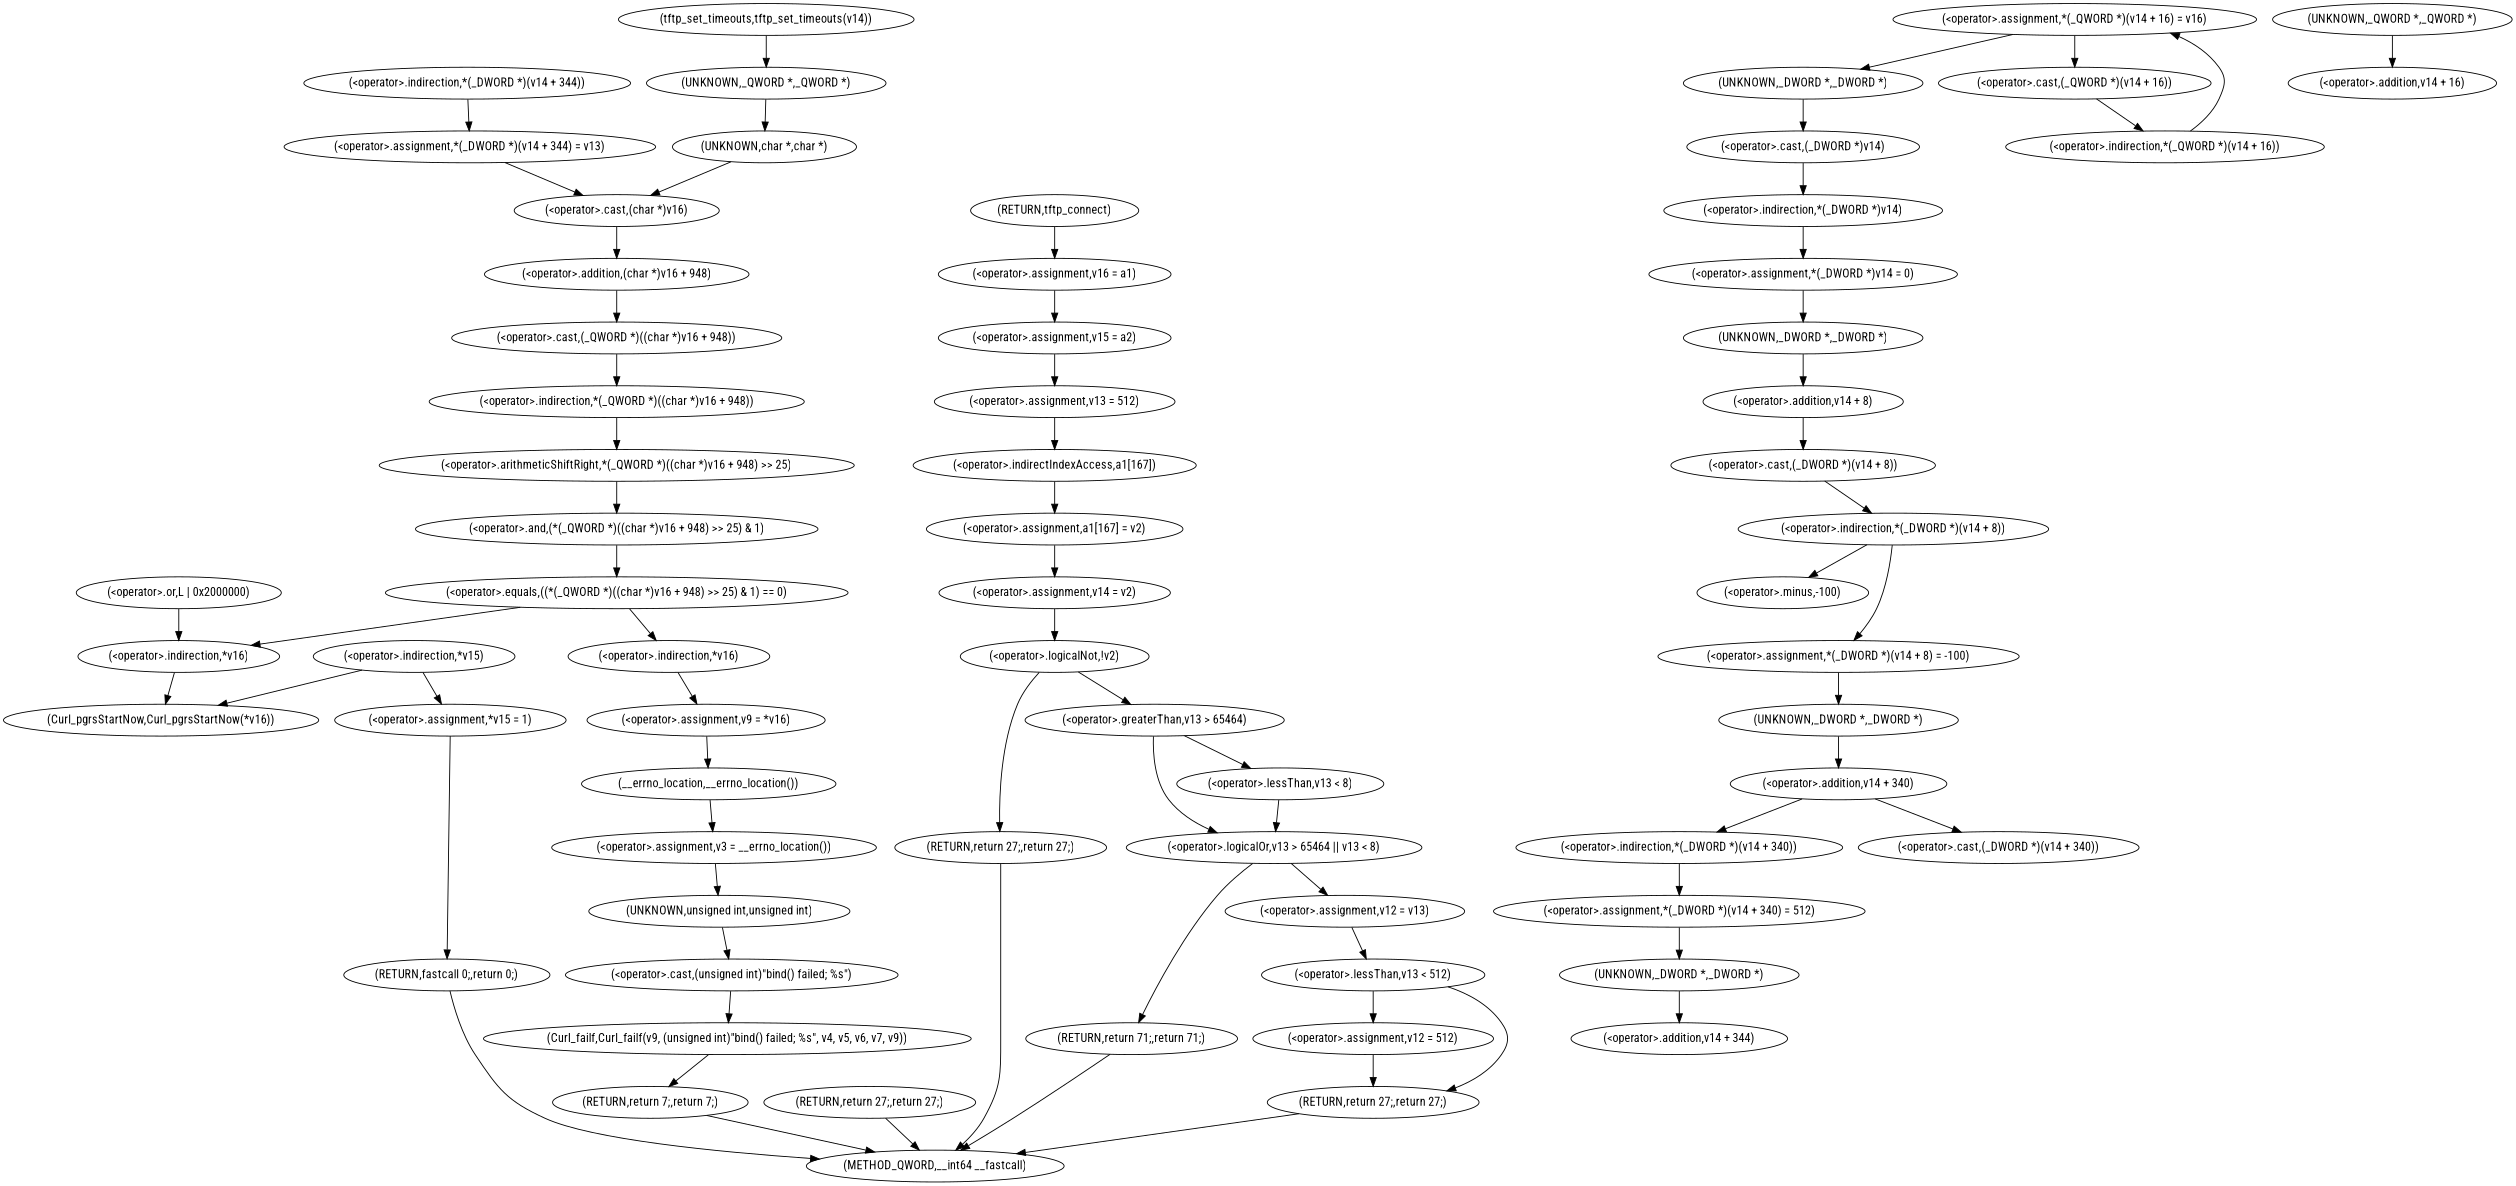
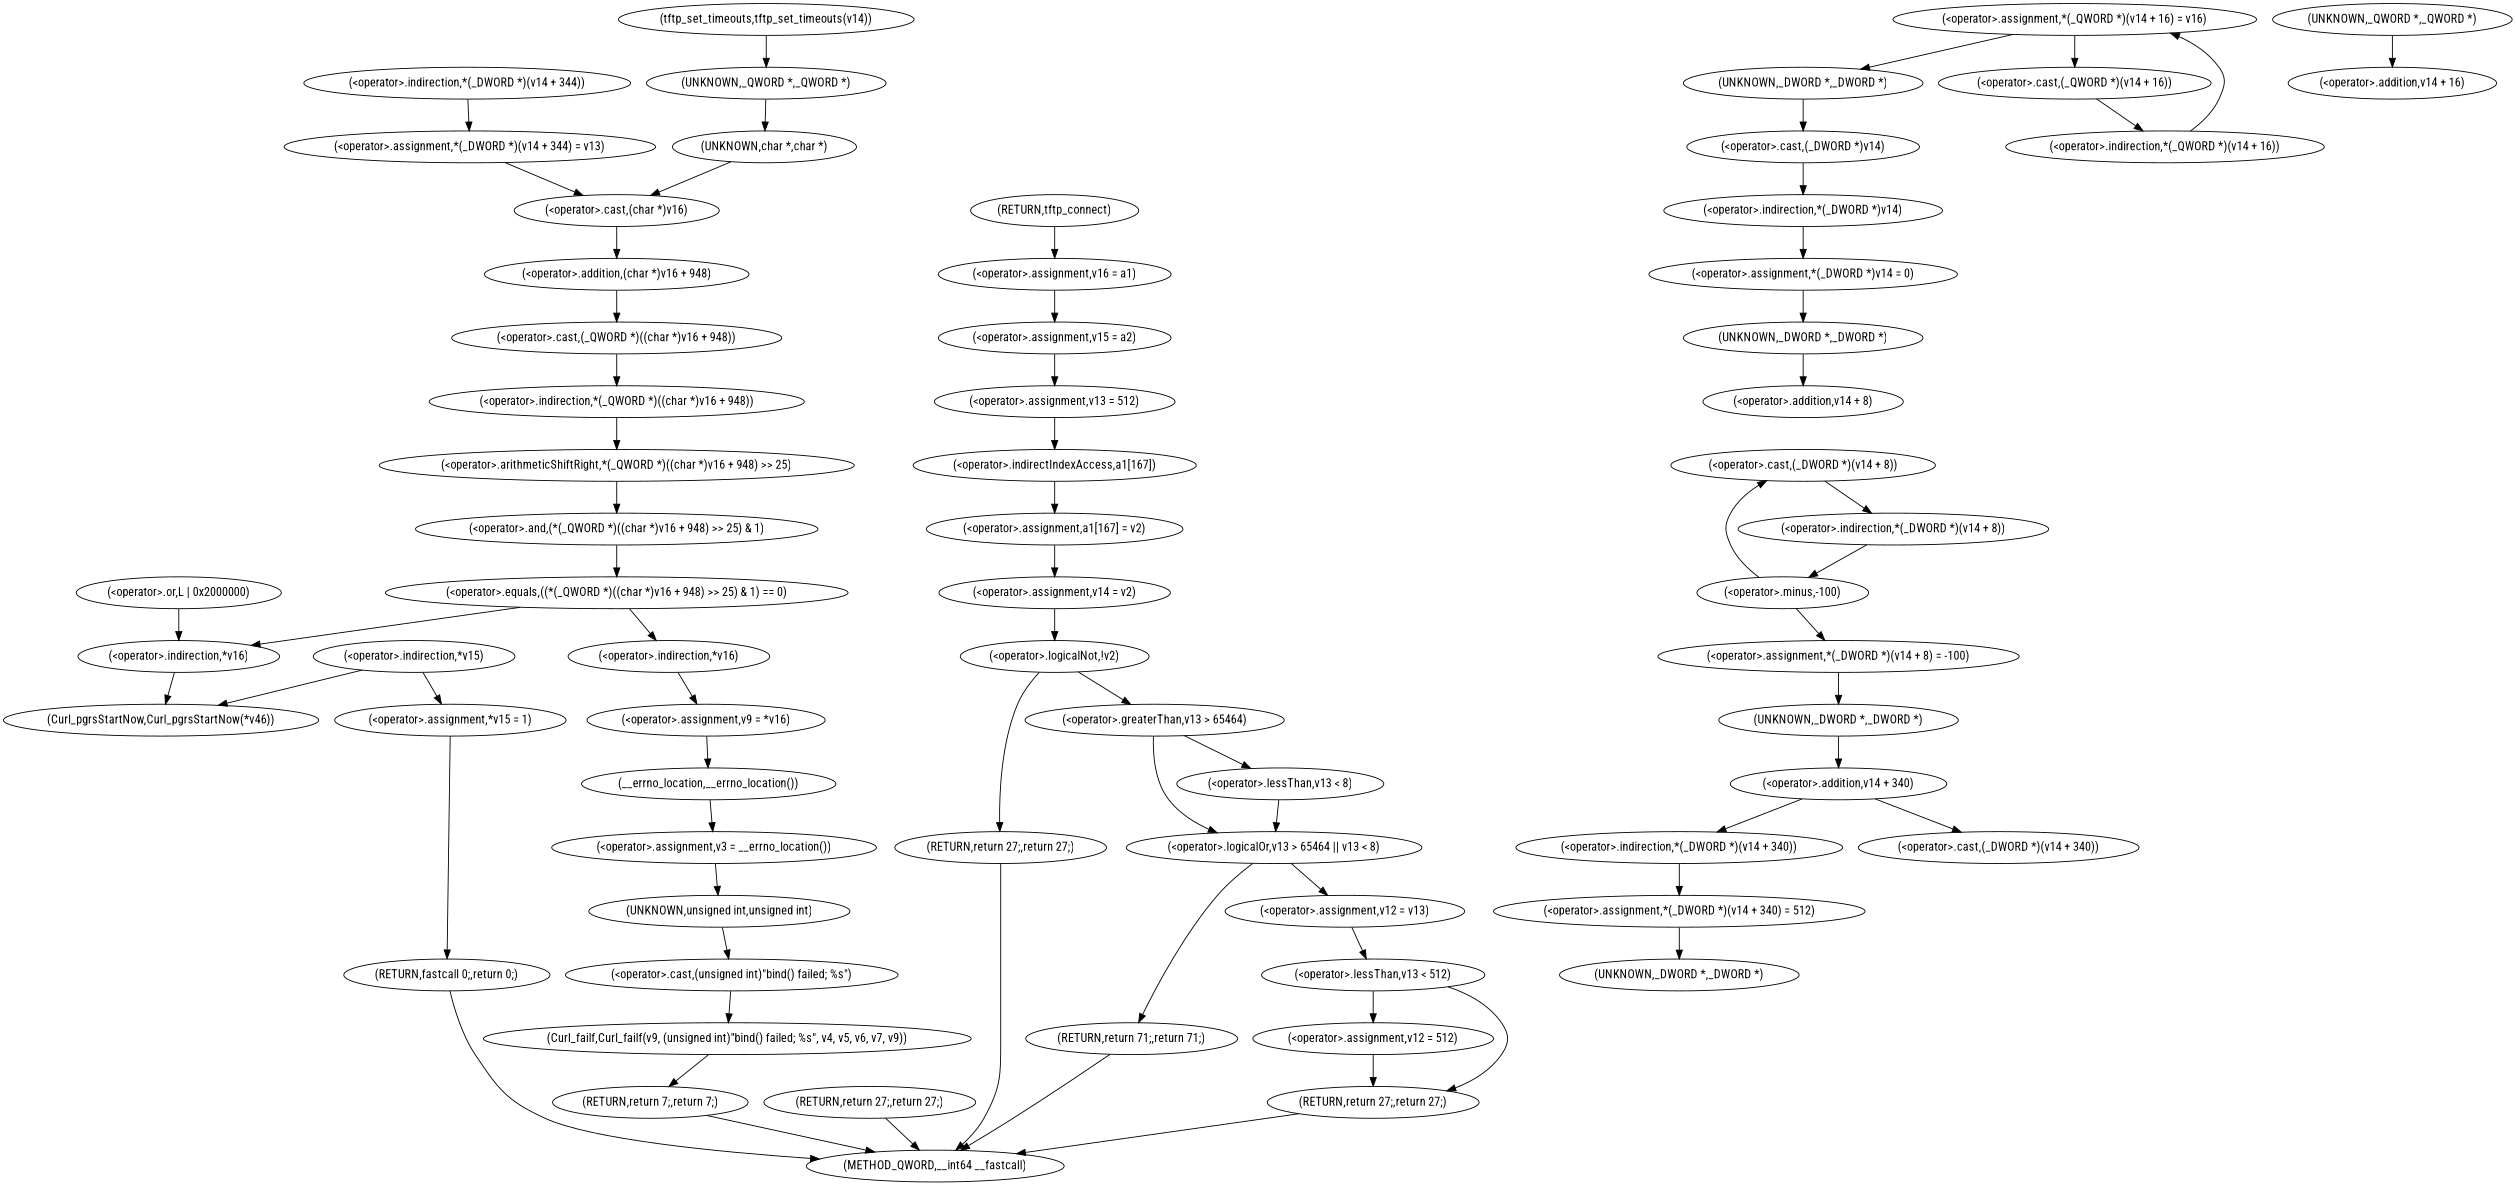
edge "(<operator>.addition,v14 + 8)" -> "(<operator>.cast,(_DWORD *)(v14 + 8))": now "(<operator>.minus,-100)" -> "(<operator>.cast,(_DWORD *)(v14 + 8))"
edge "(<operator>.indirection,*(_DWORD *)(v14 + 8))" -> "(<operator>.assignment,*(_DWORD *)(v14 + 8) = -100)": now "(<operator>.minus,-100)" -> "(<operator>.assignment,*(_DWORD *)(v14 + 8) = -100)"
node "(Curl_pgrsStartNow,Curl_pgrsStartNow(*v16))": label "(Curl_pgrsStartNow,Curl_pgrsStartNow(*v16))" -> "(Curl_pgrsStartNow,Curl_pgrsStartNow(*v46))"
node "(<operator>.addition,v14 + 344)": removed
